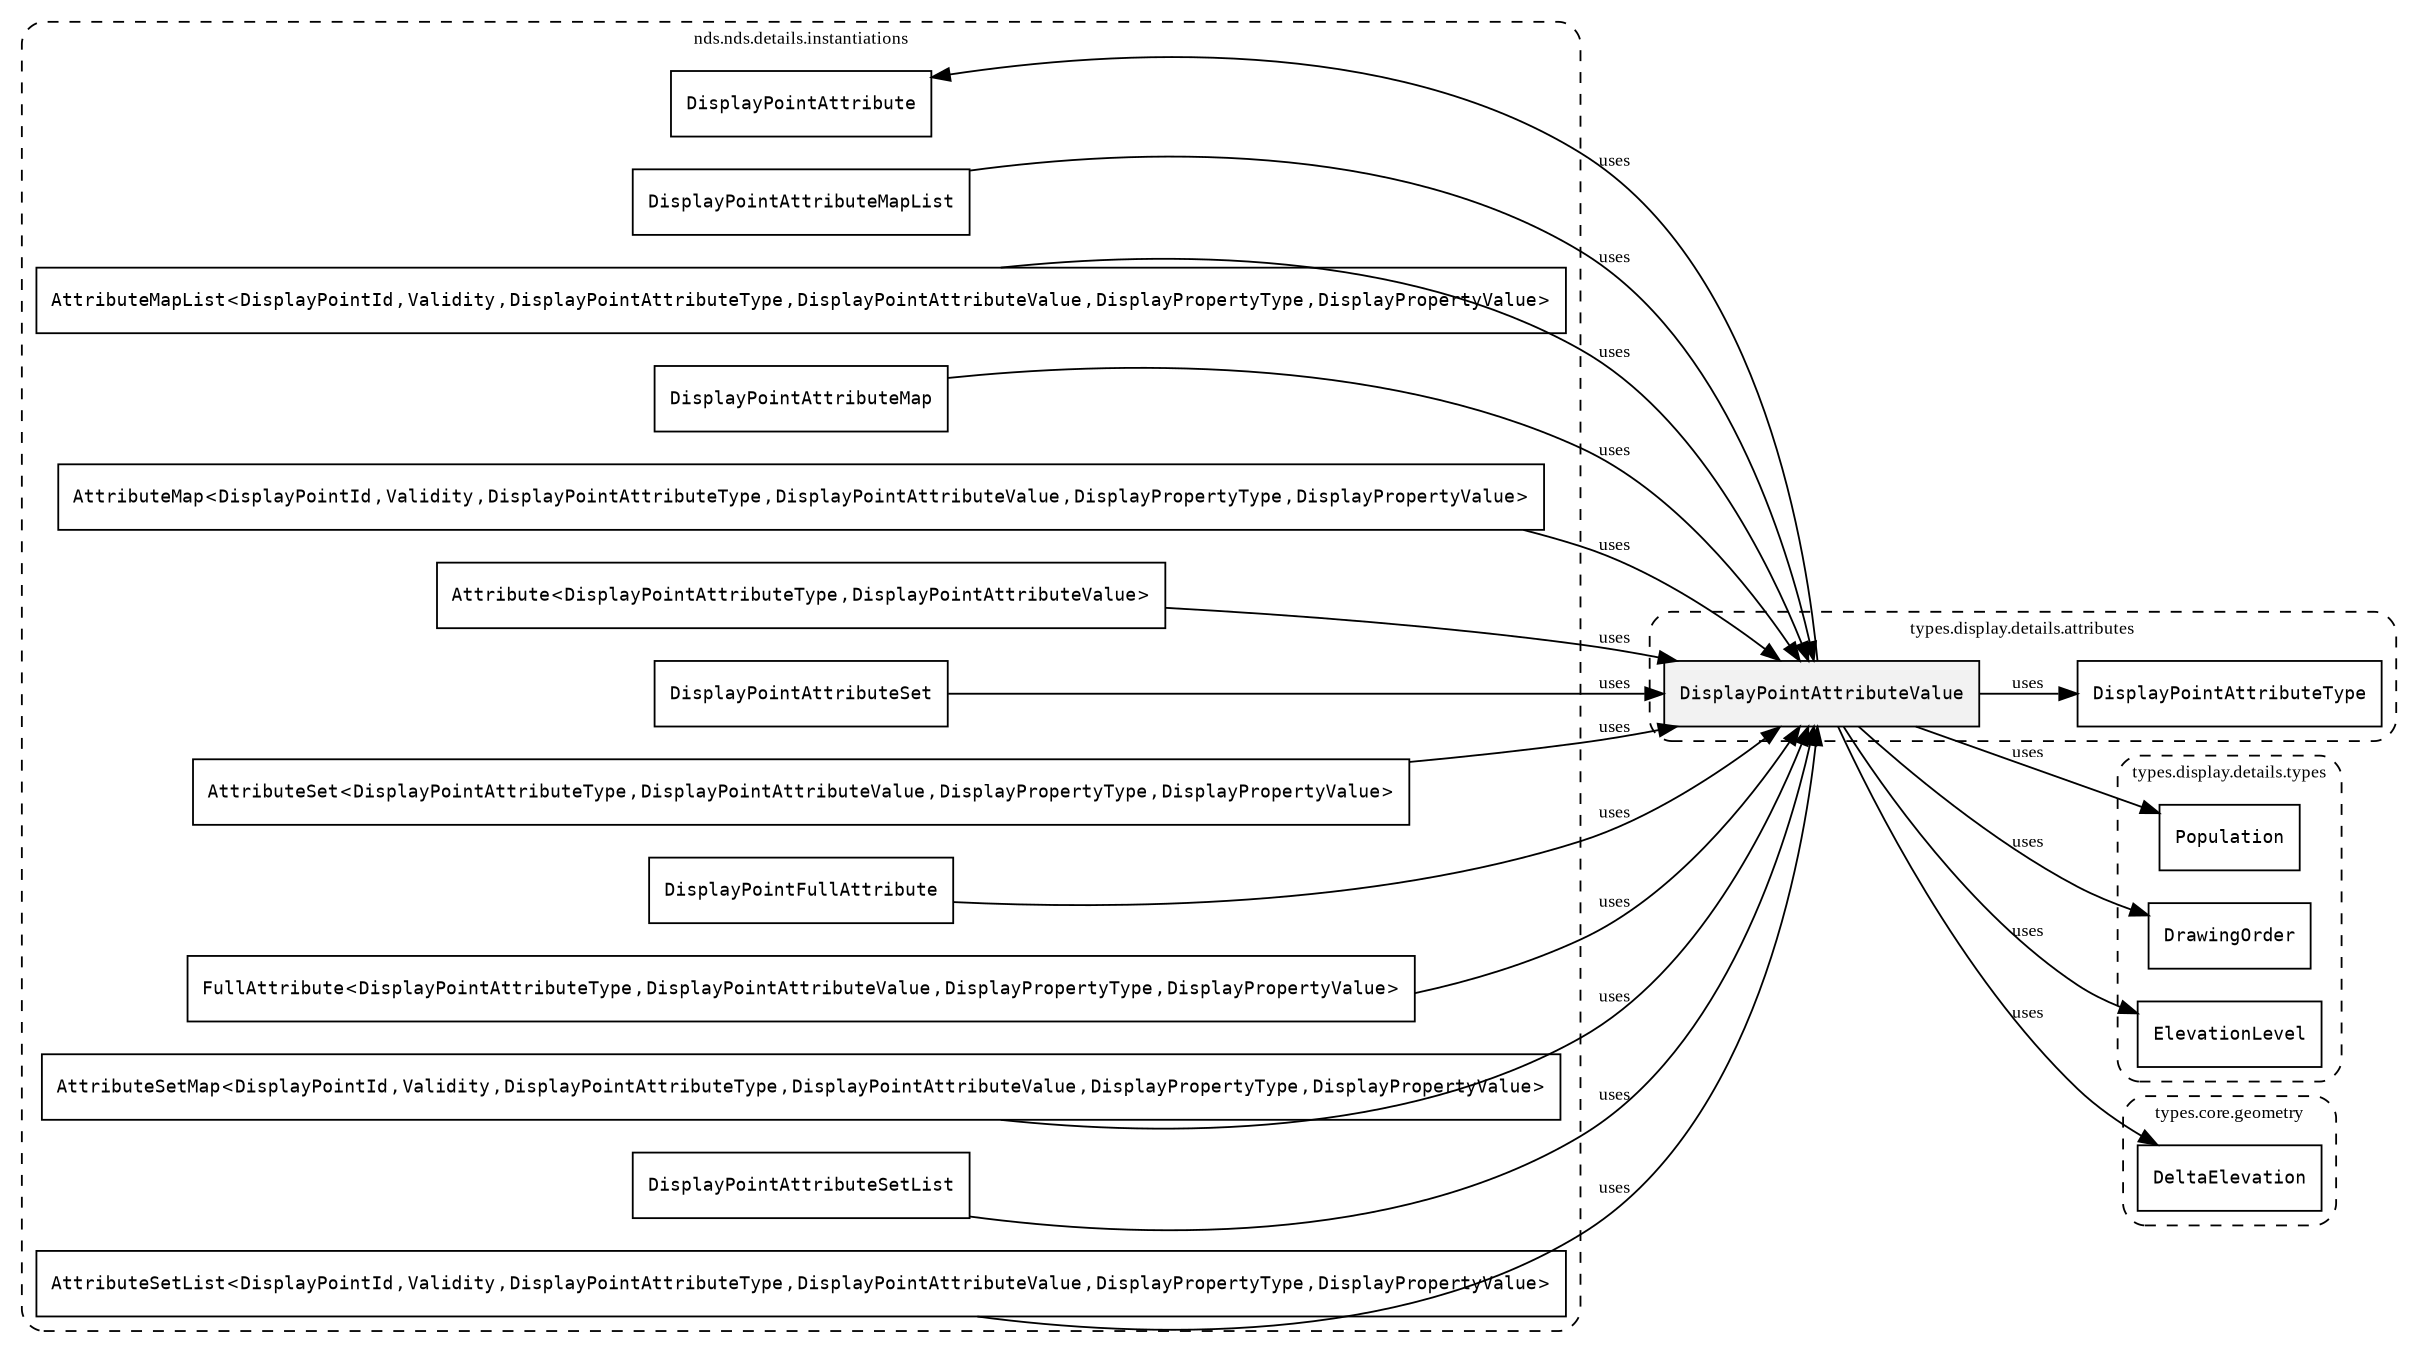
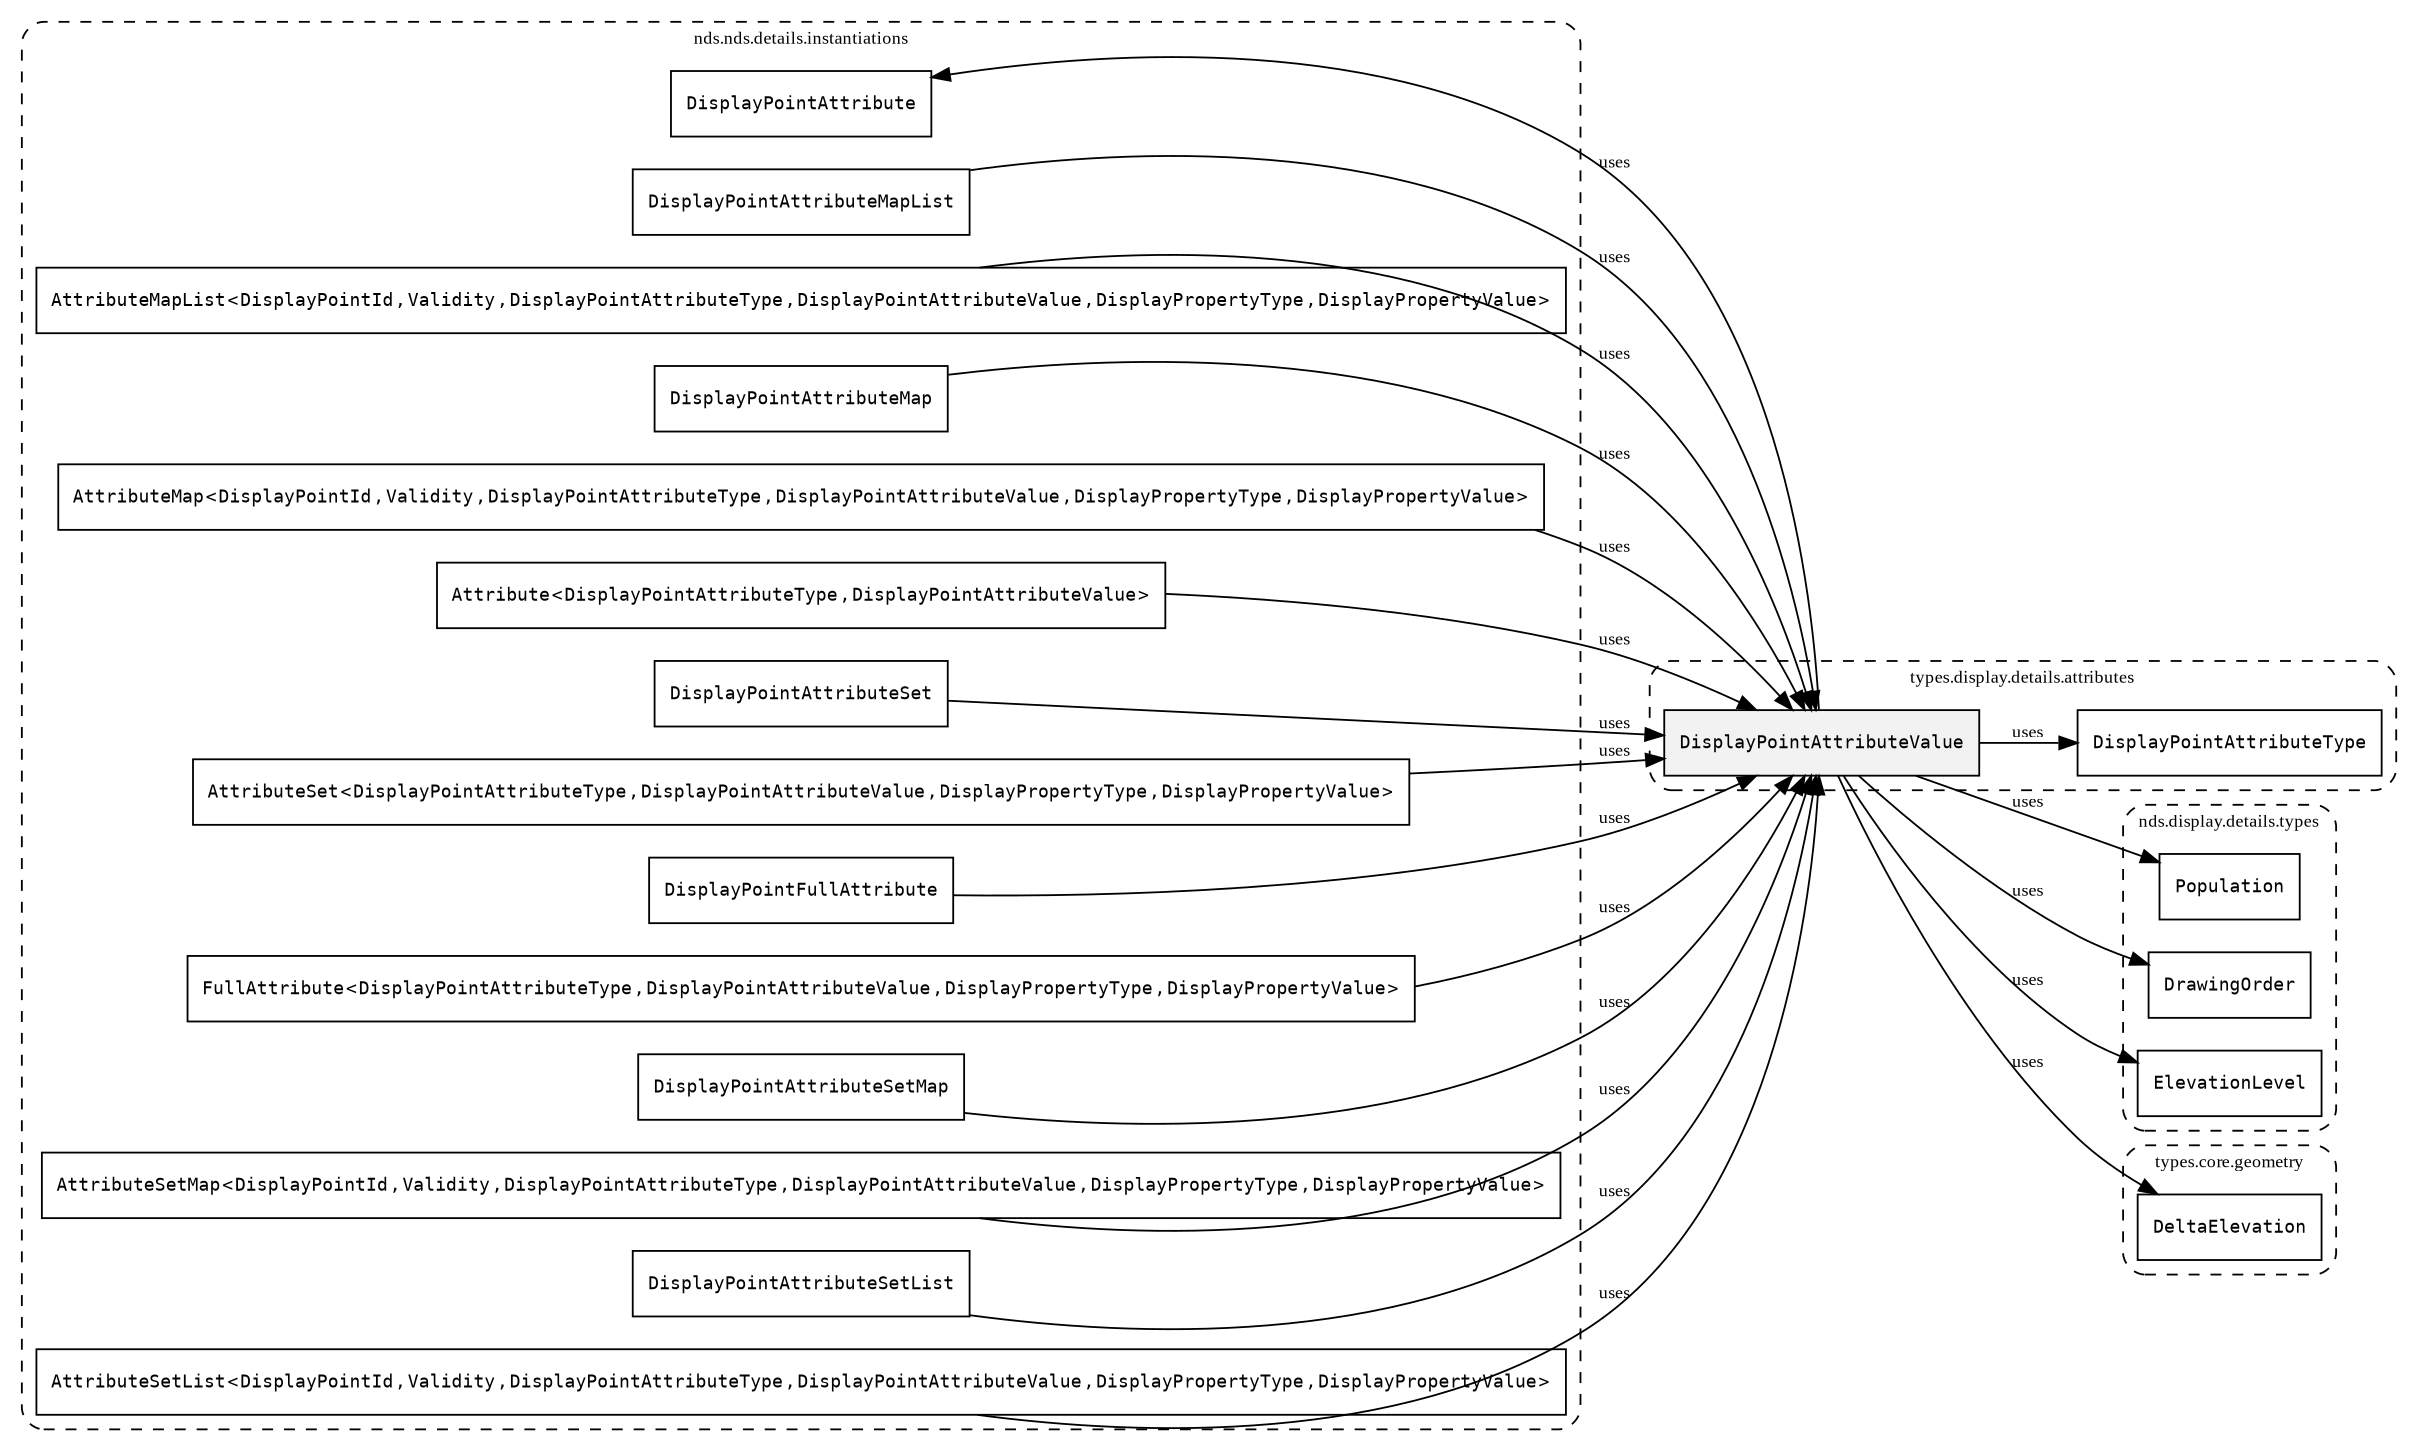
cluster "types.display.details.types": label "types.display.details.types" -> "nds.display.details.types"
node "DisplayPointAttributeSetMap": added
